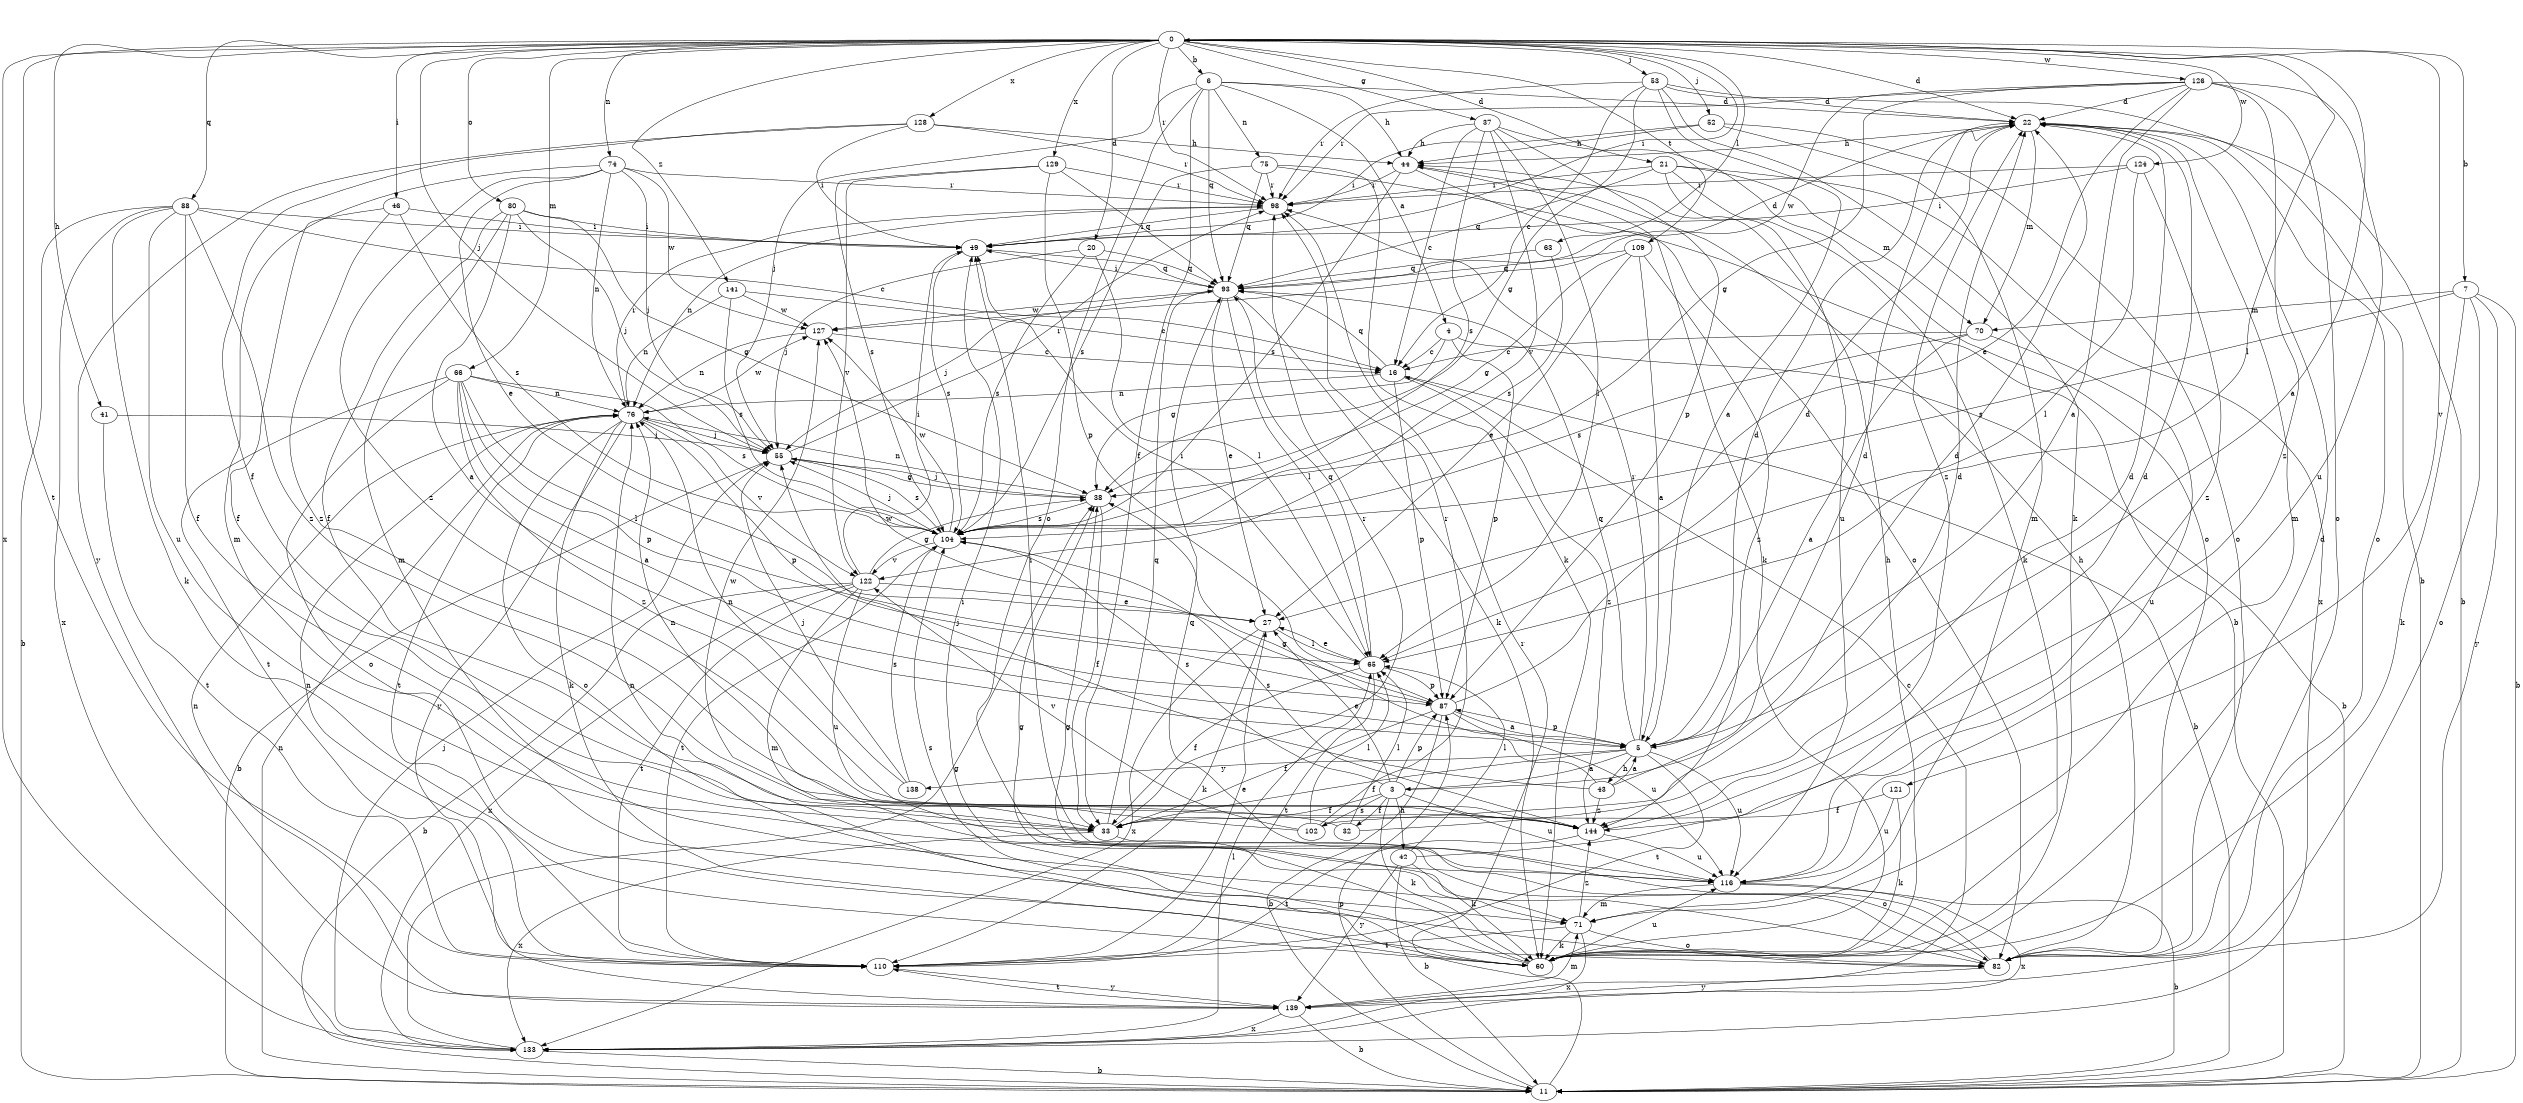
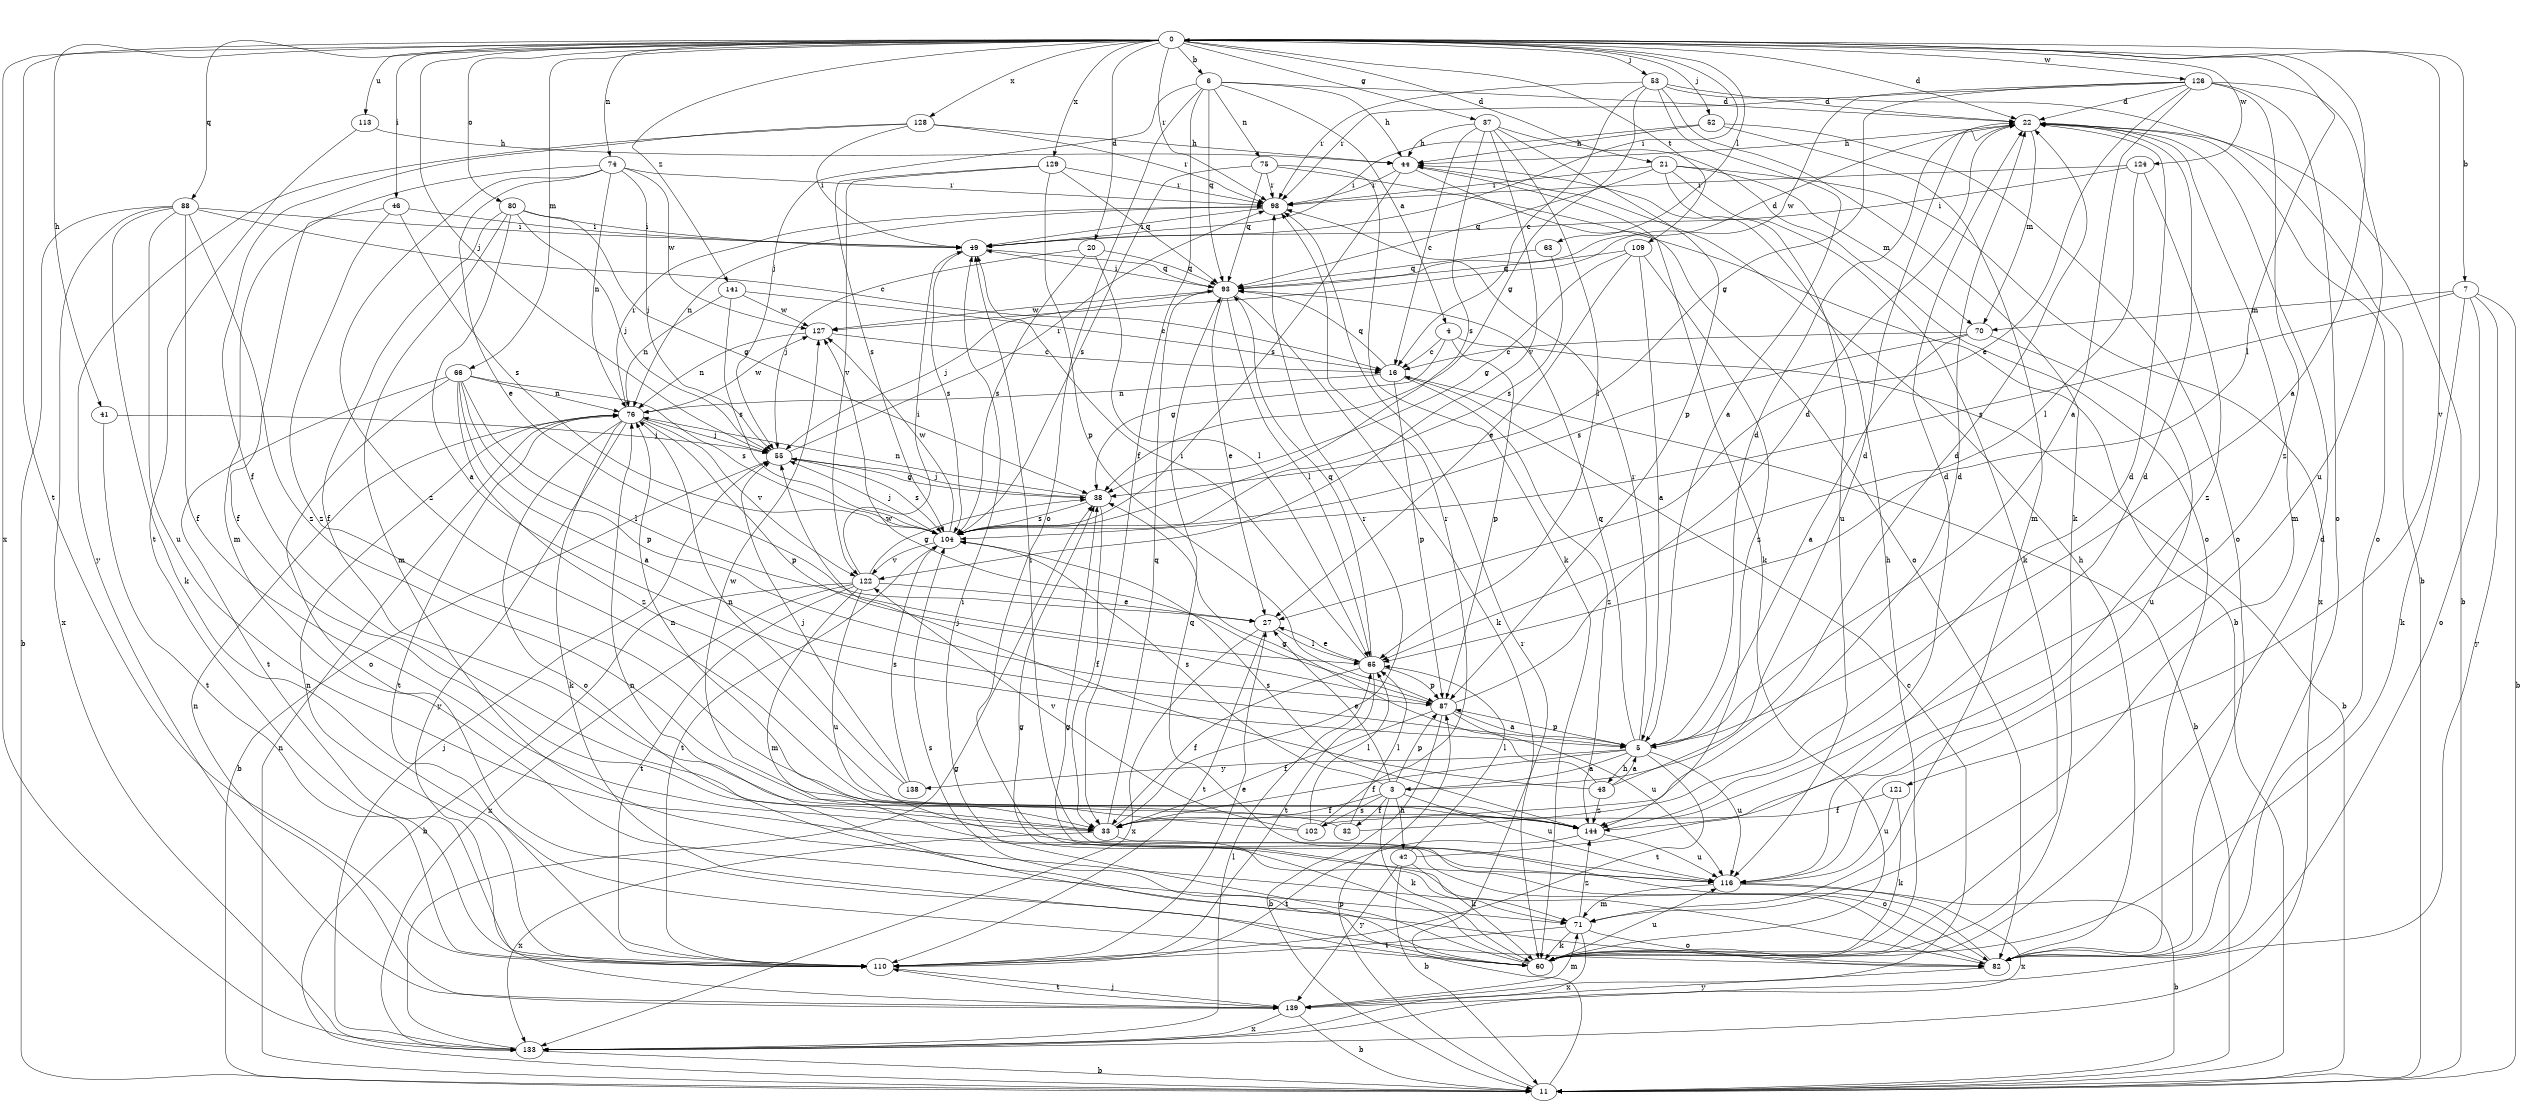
node "113": added
edge "144" -> "22": label "z" -> "d"
edge "27" -> "110": label "k" -> "t"
edge "110" -> "139": label "y" -> "j"
